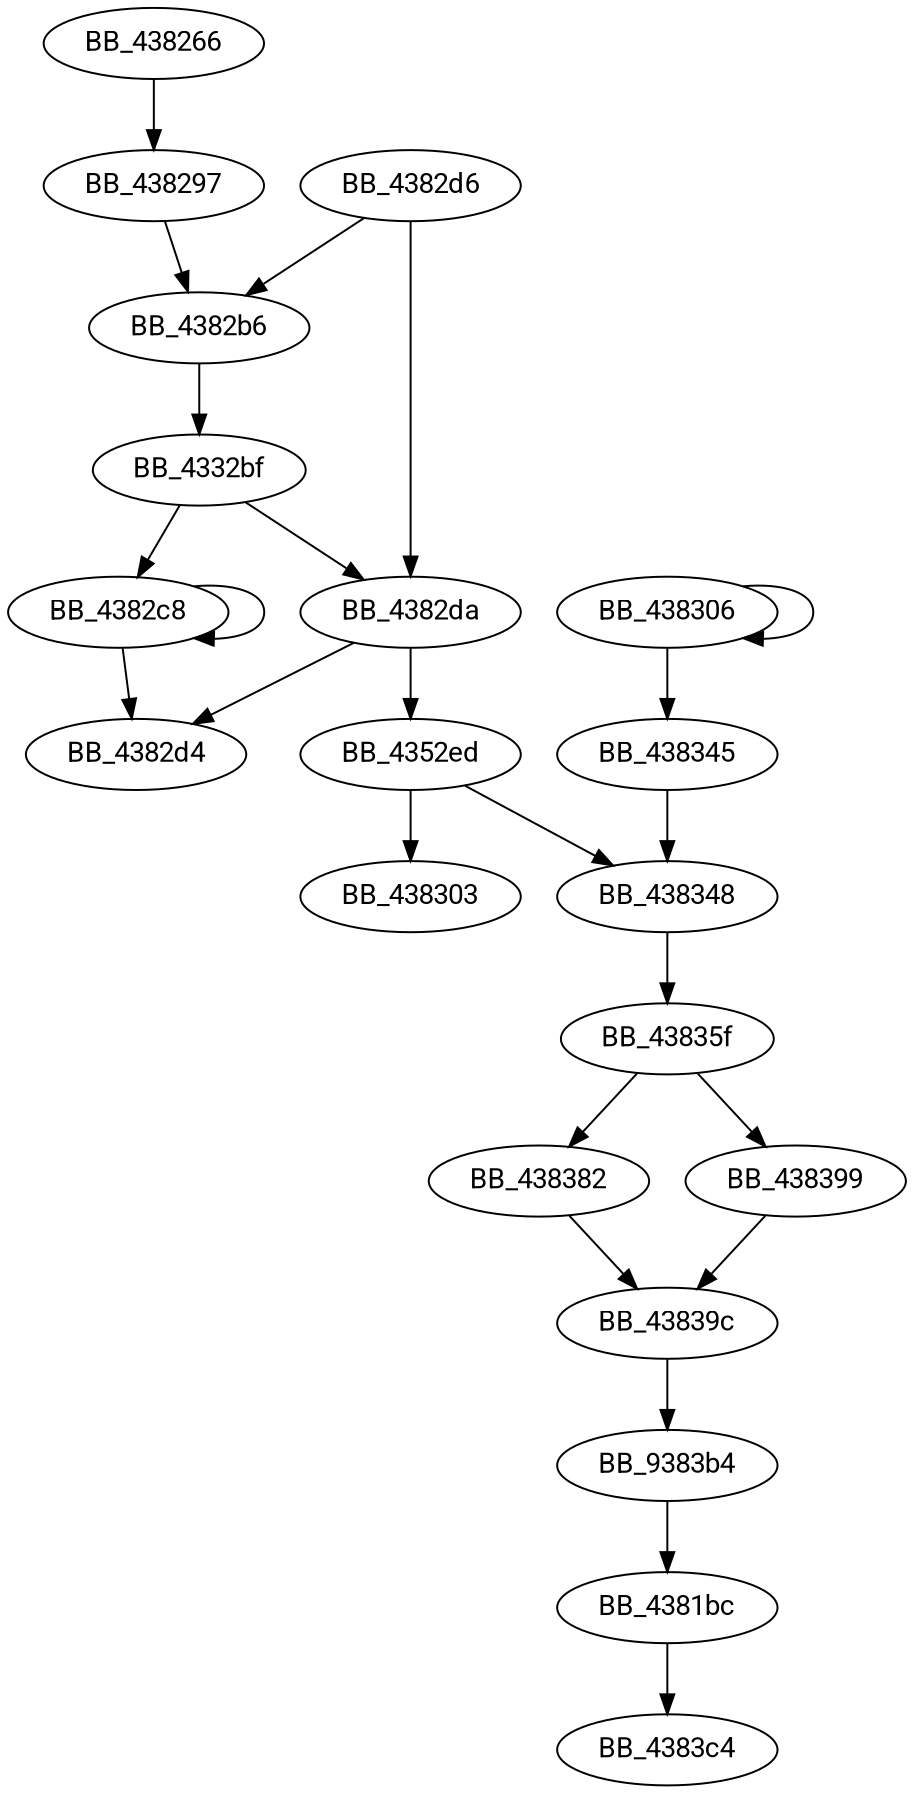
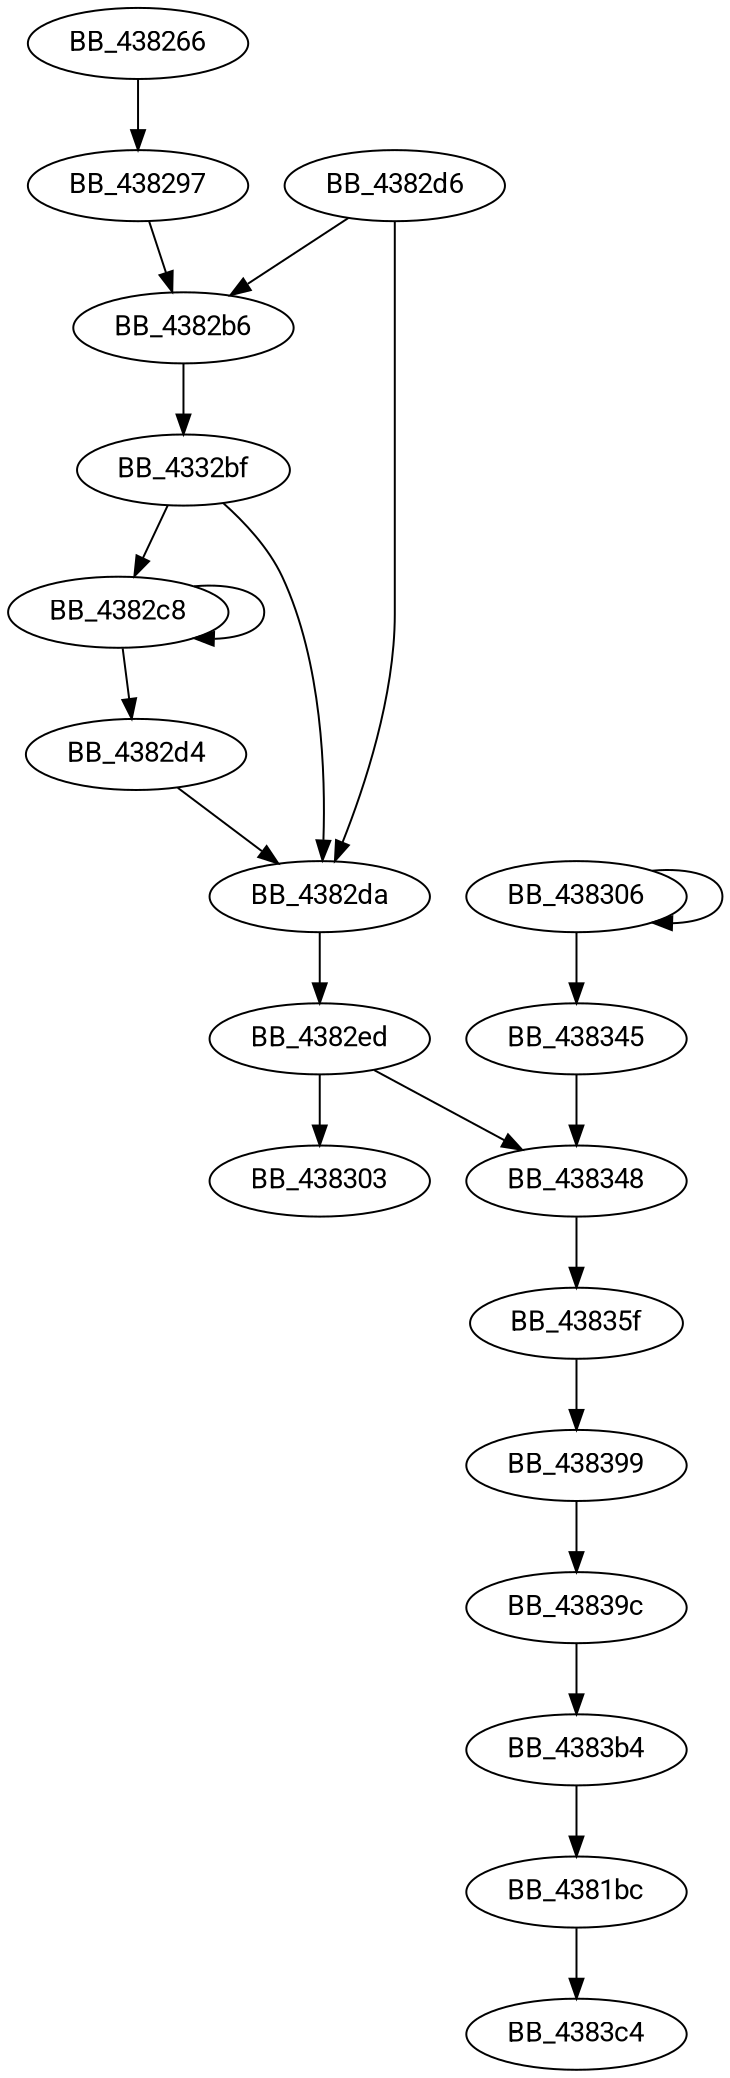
edge "BB_4382da" -> "BB_4382d4": reversed
node "BB_4352ed": label "BB_4352ed" -> "BB_4382ed"
node "BB_438382": removed
node "BB_9383b4": label "BB_9383b4" -> "BB_4383b4"
